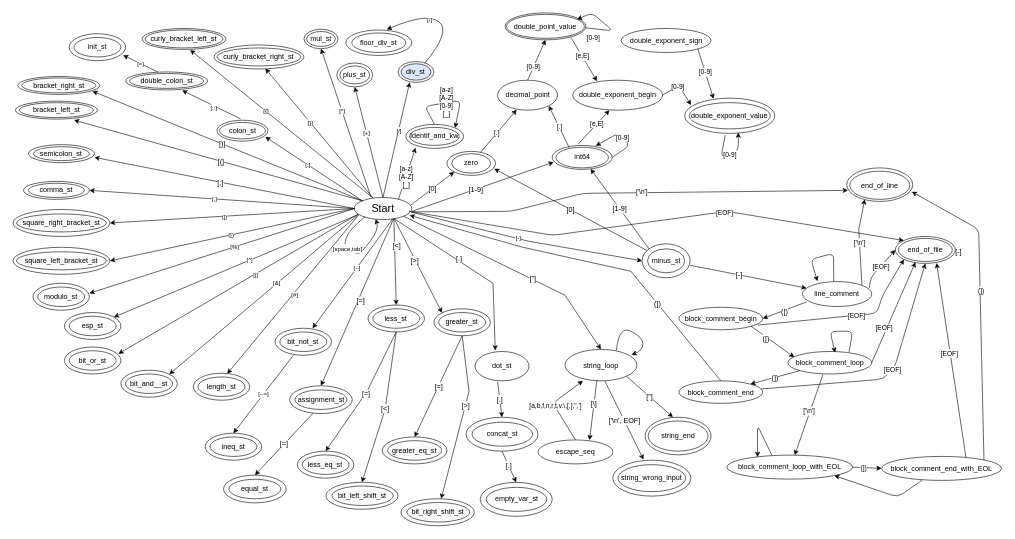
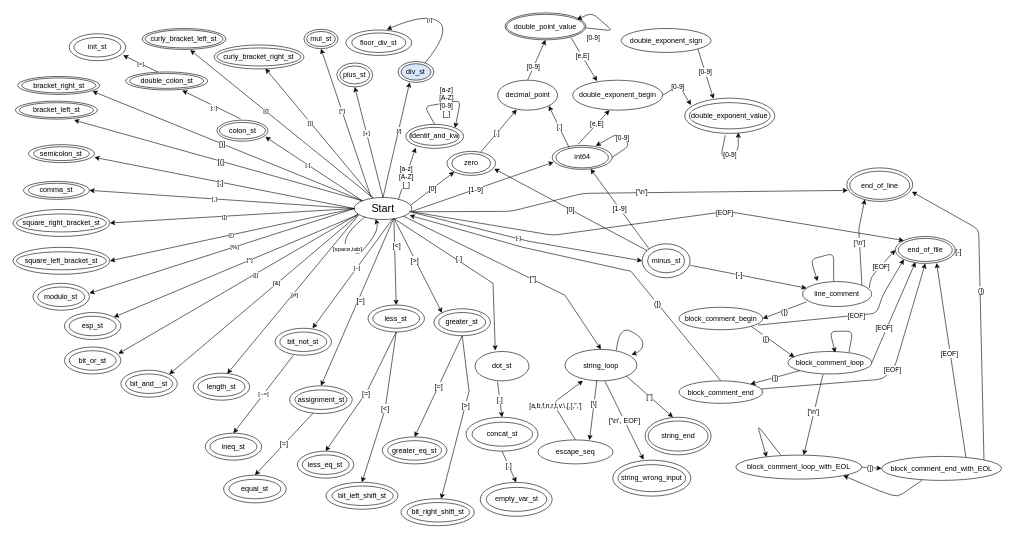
node "block_comment_loop_with_EOL": moved (790, 467) -> (799, 467)
